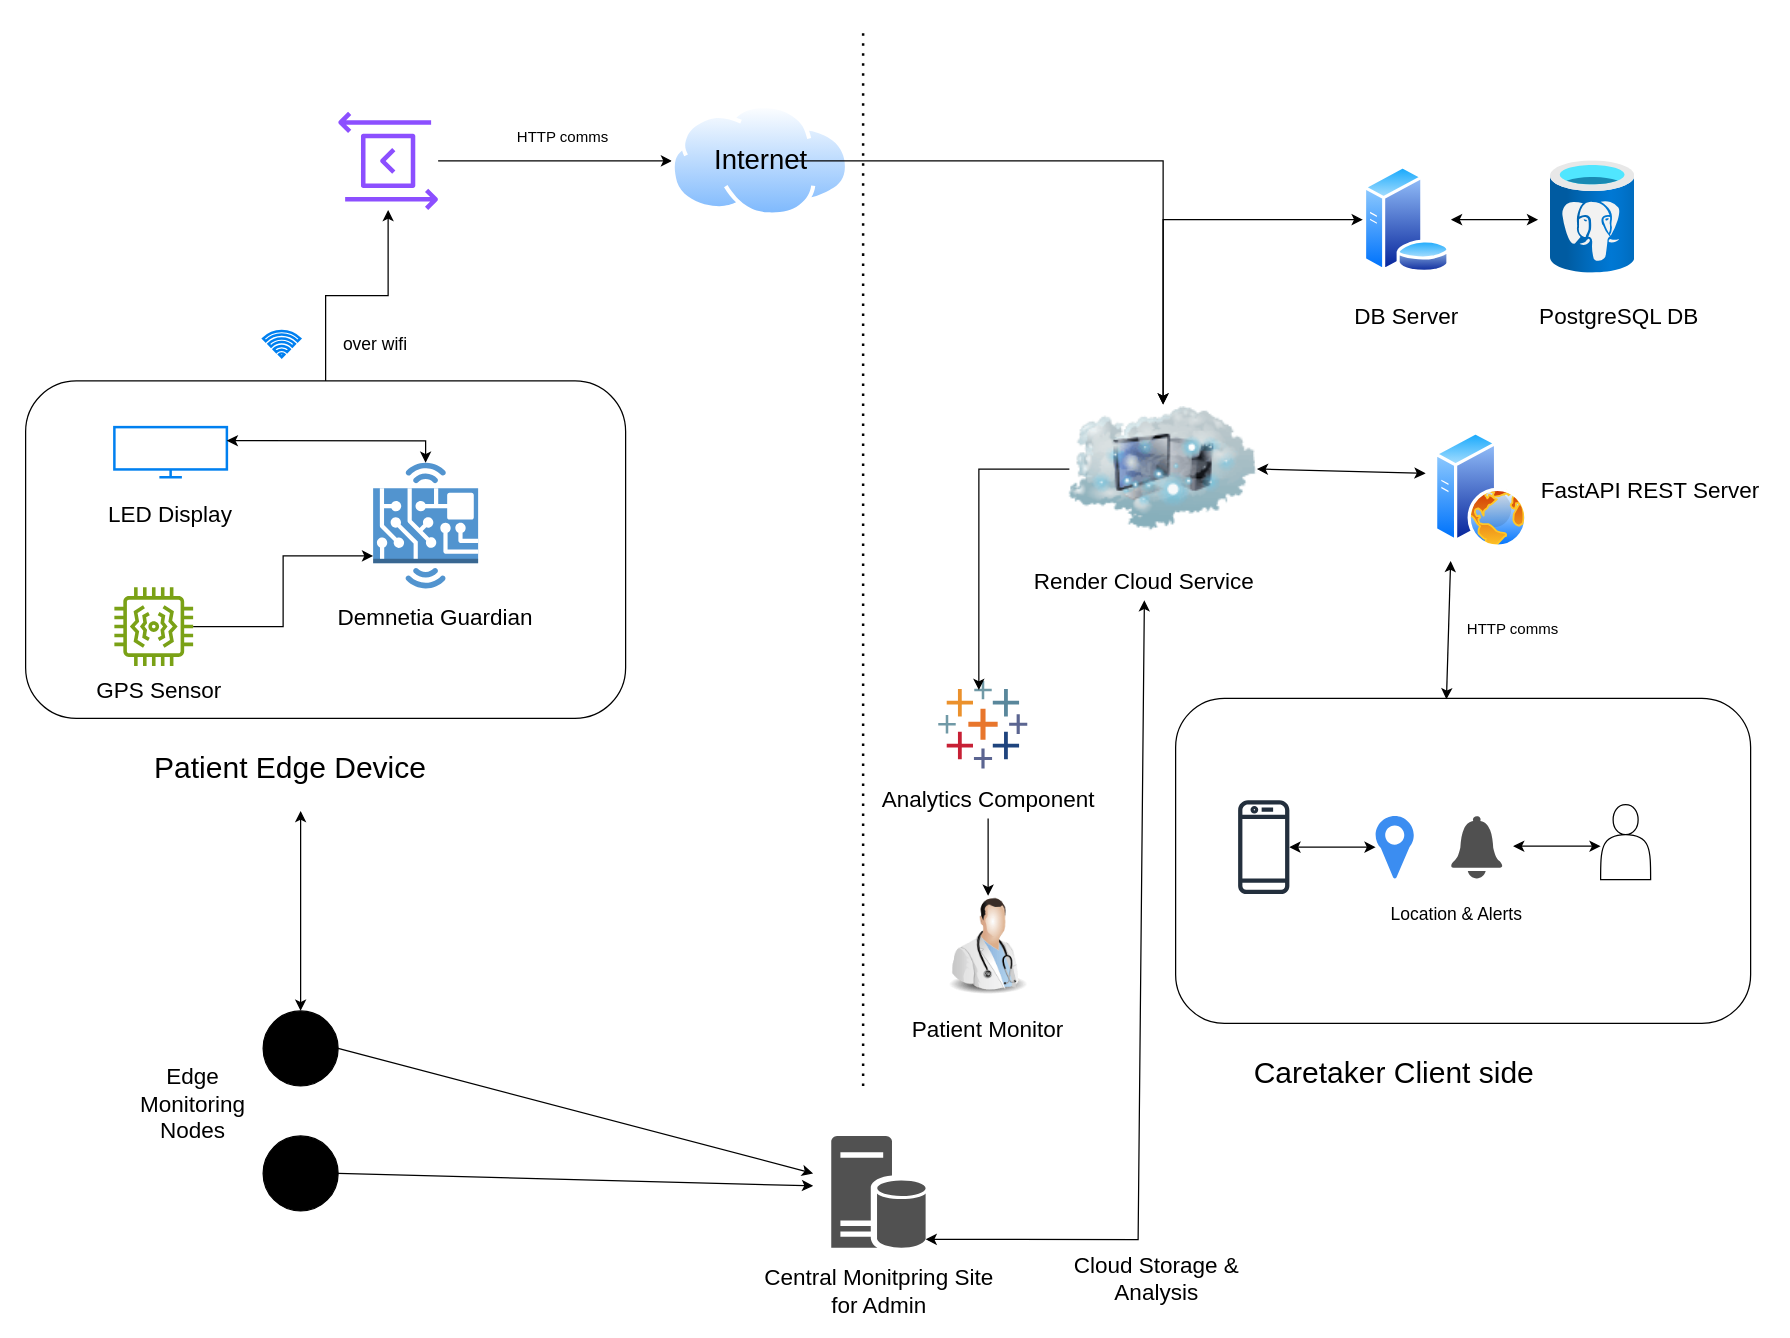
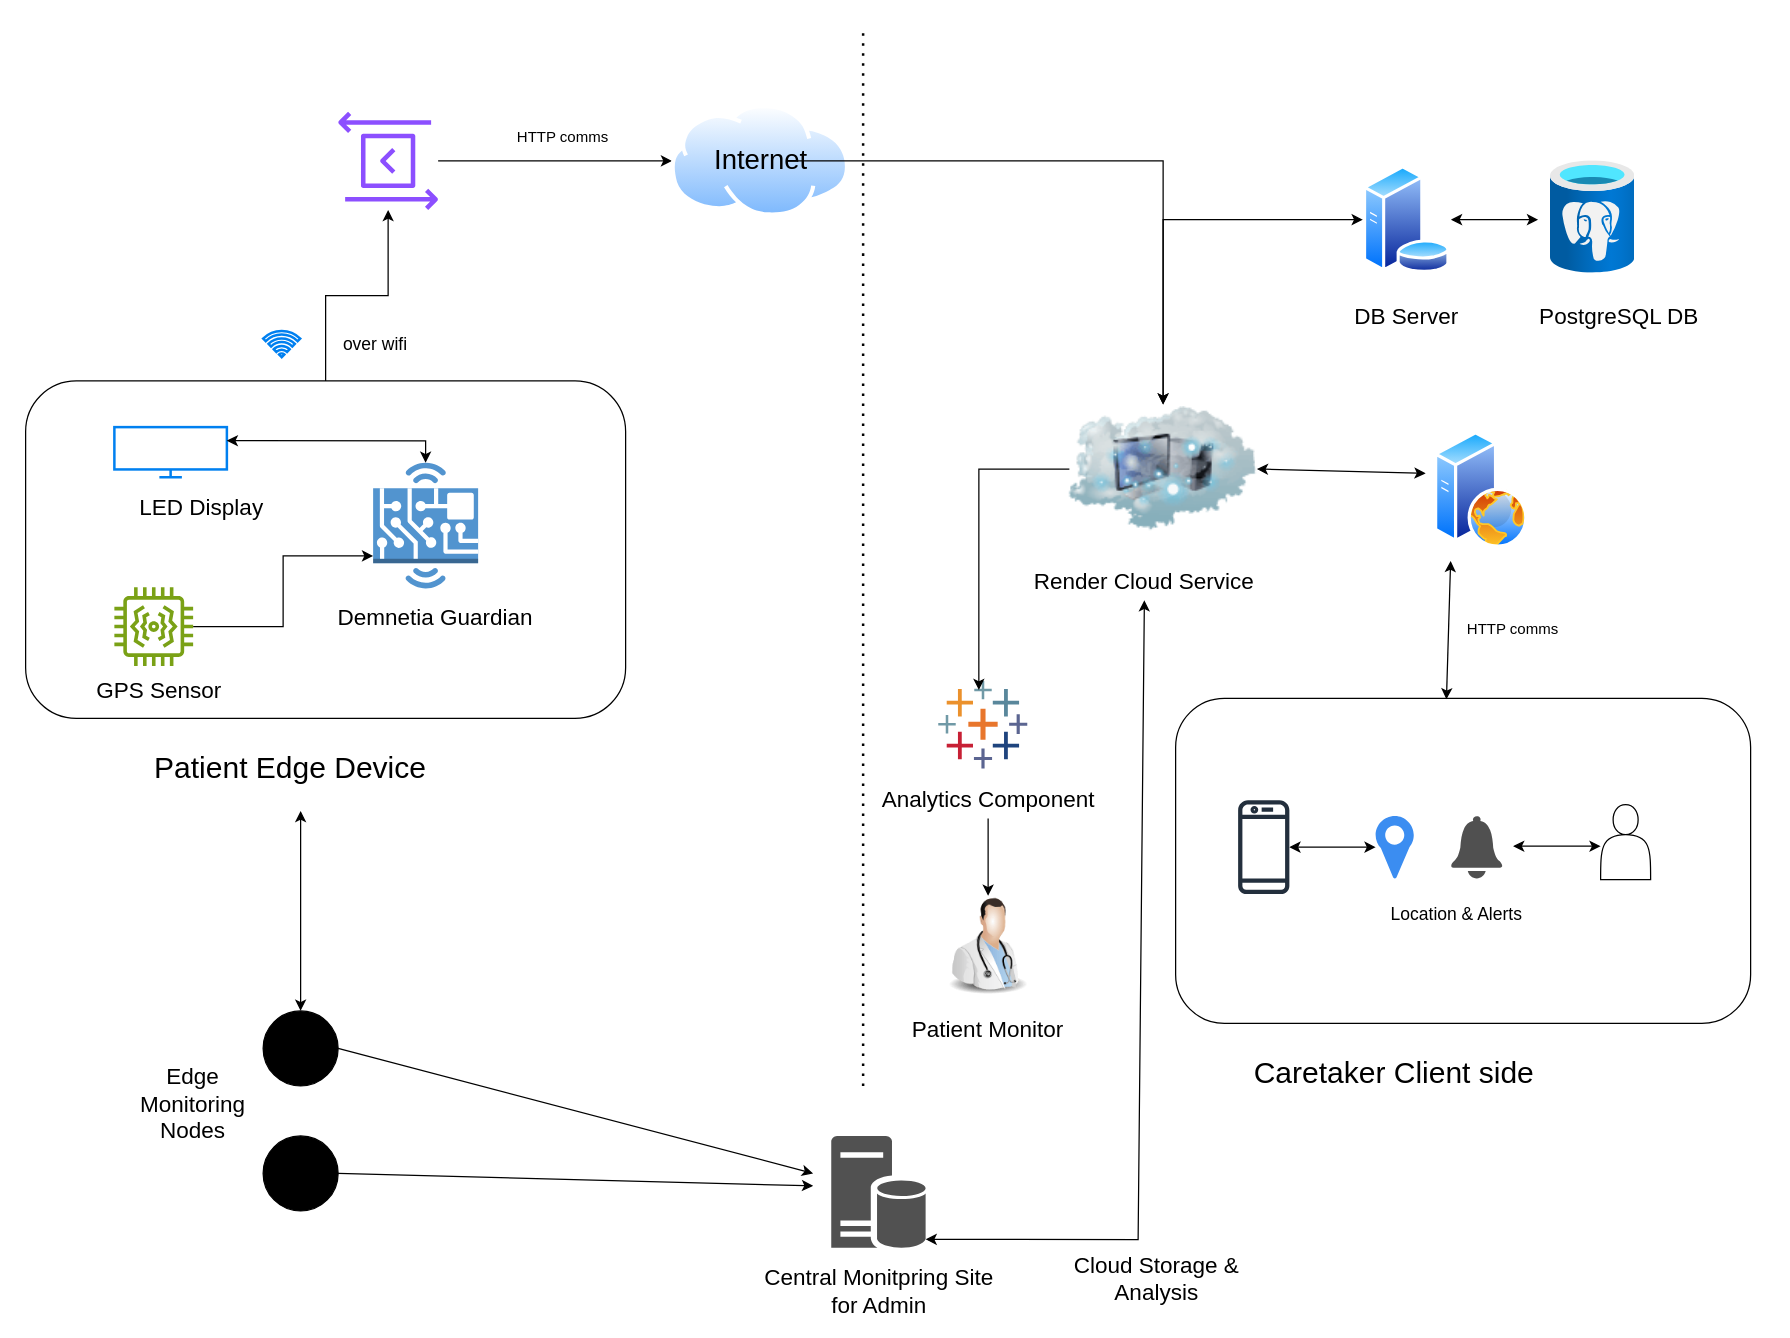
node "FastAPI REST Server": removed
node "LED Display": moved (171, 514) -> (202, 508)
